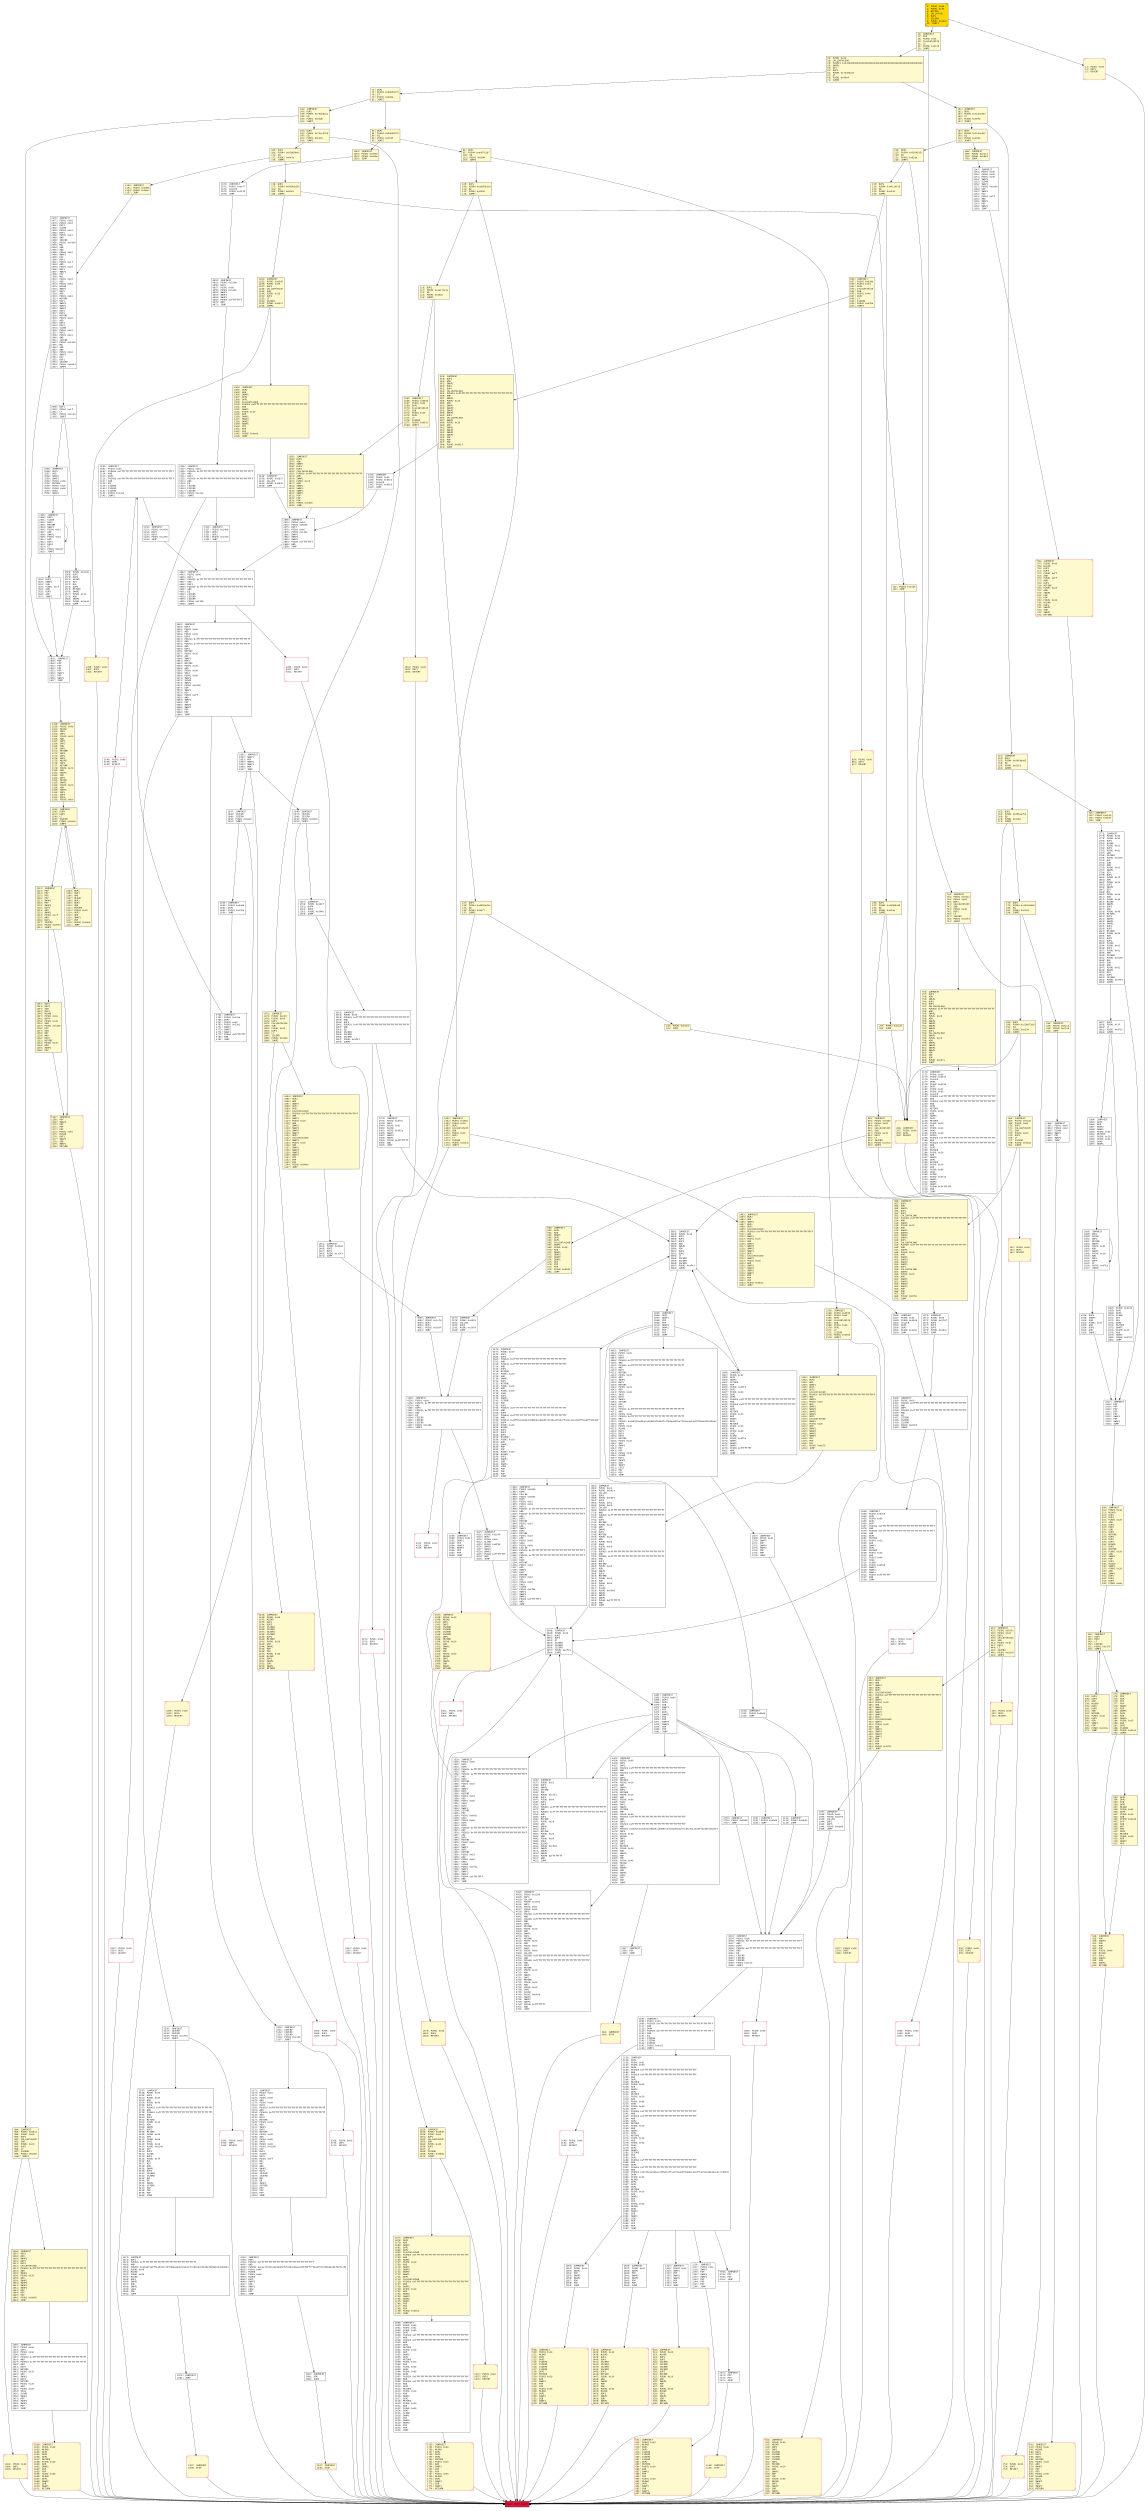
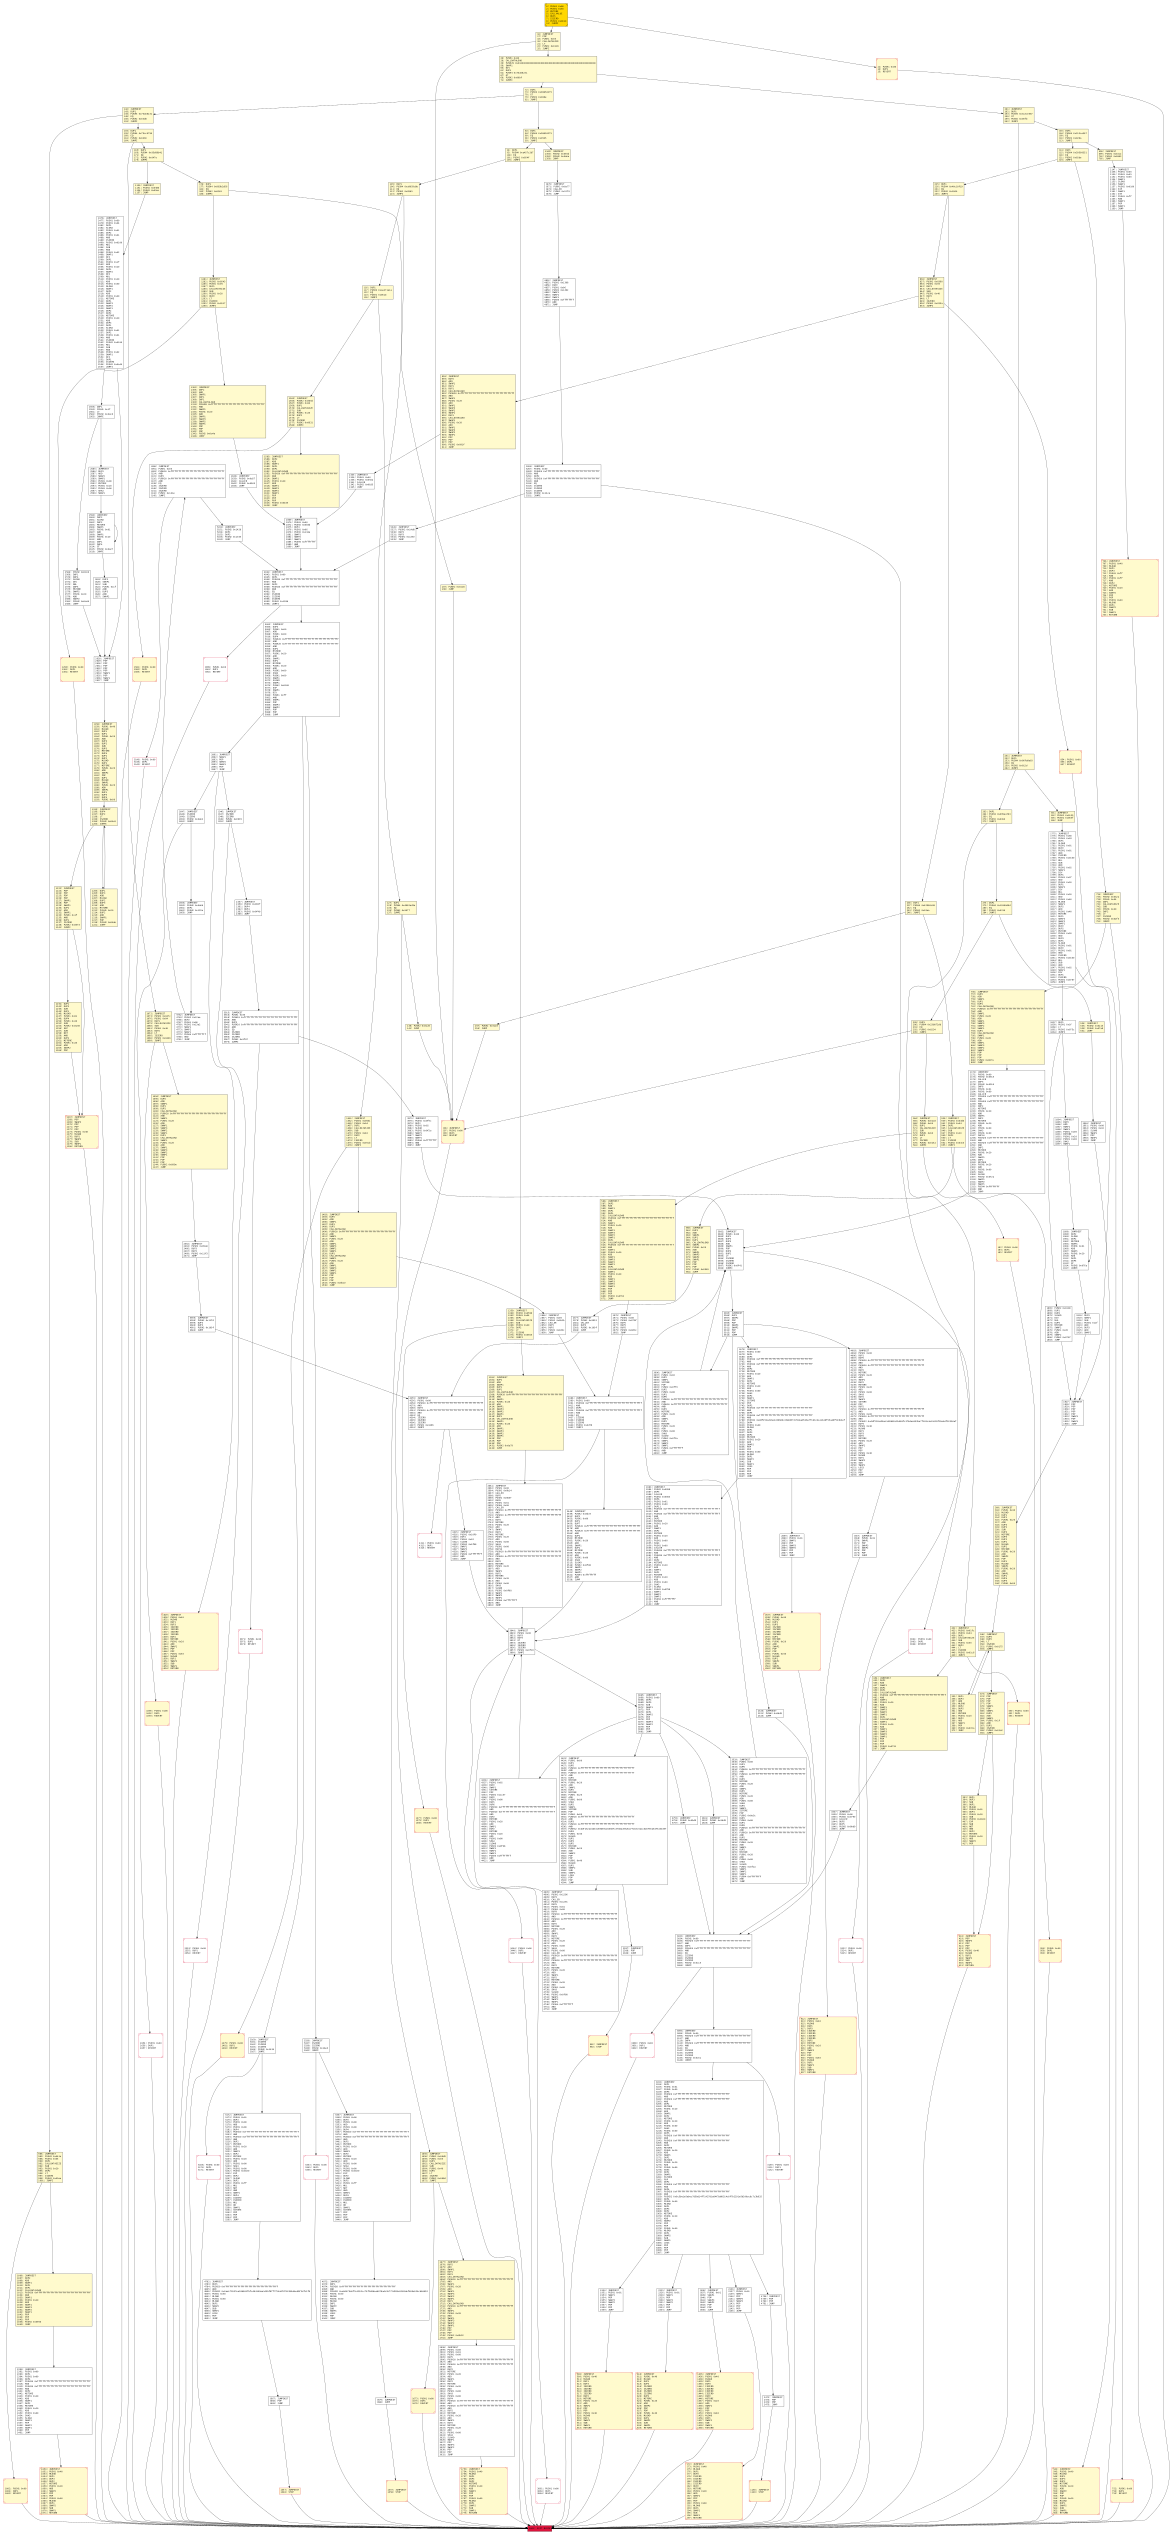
node "2131: JUMPDEST 2132: PUSH2 0x0bd9 2135: JUMP": removed
